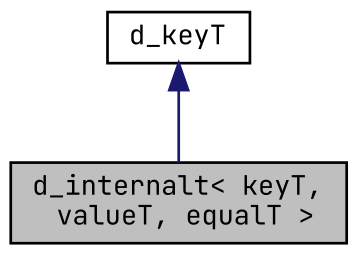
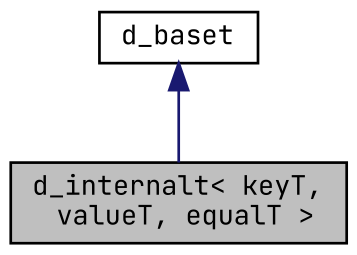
node "d_keyT": label "d_keyT" -> "d_baset"
